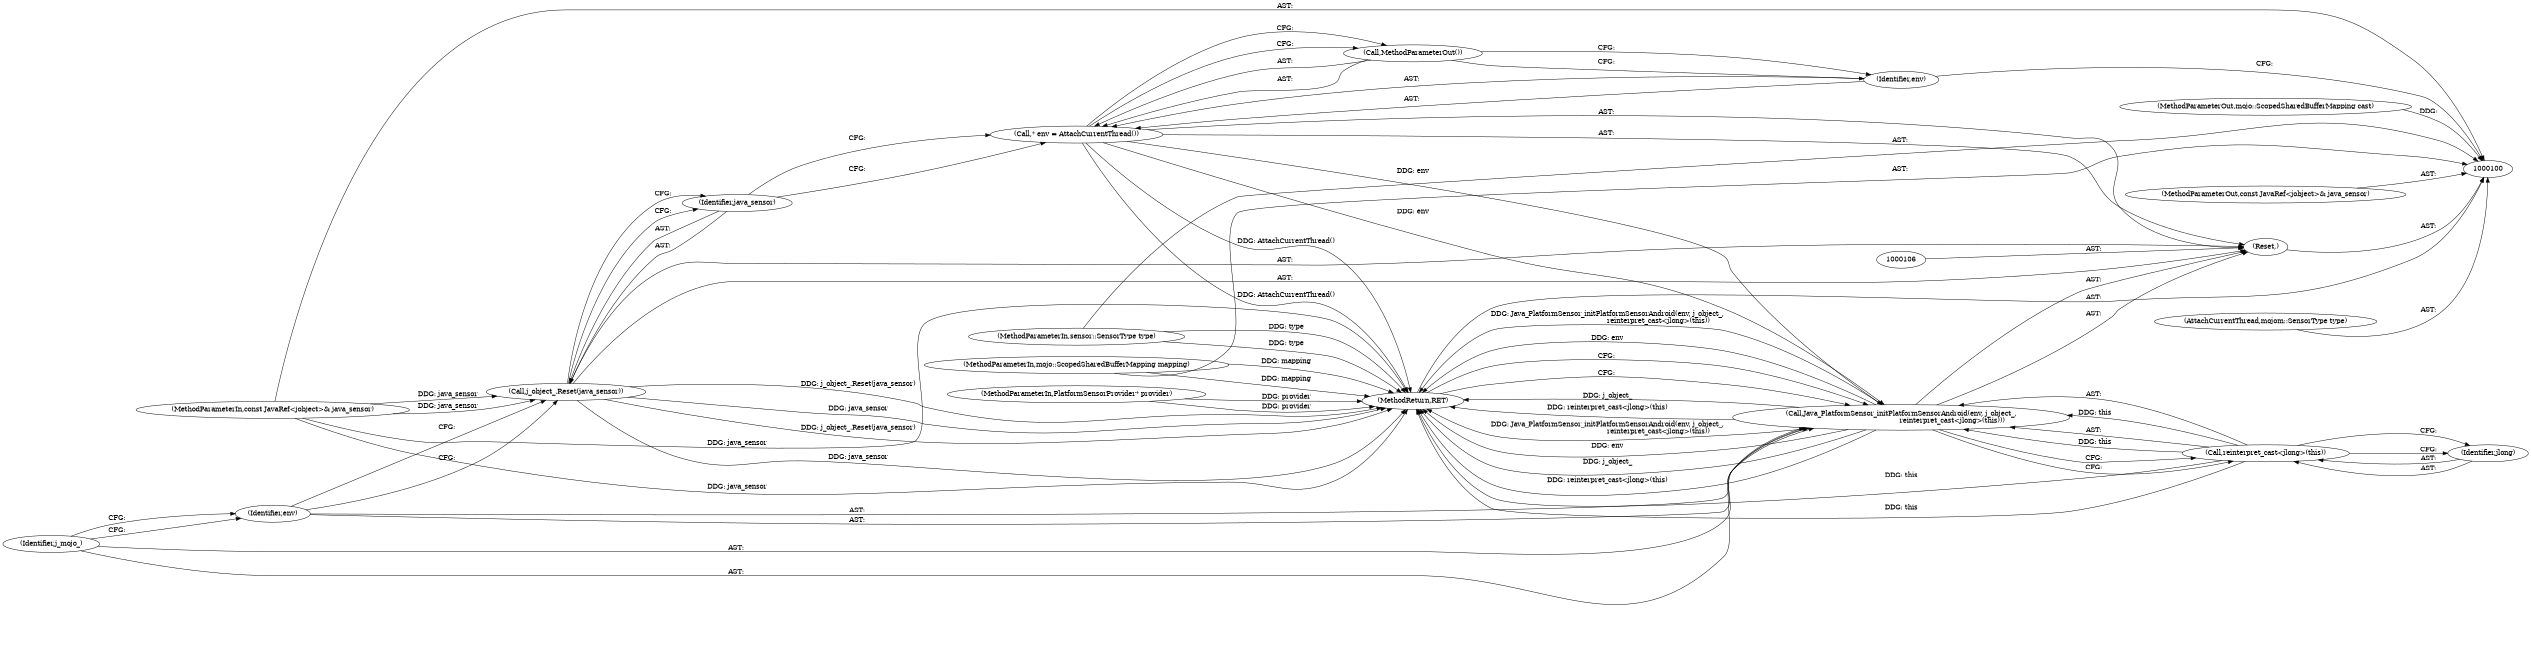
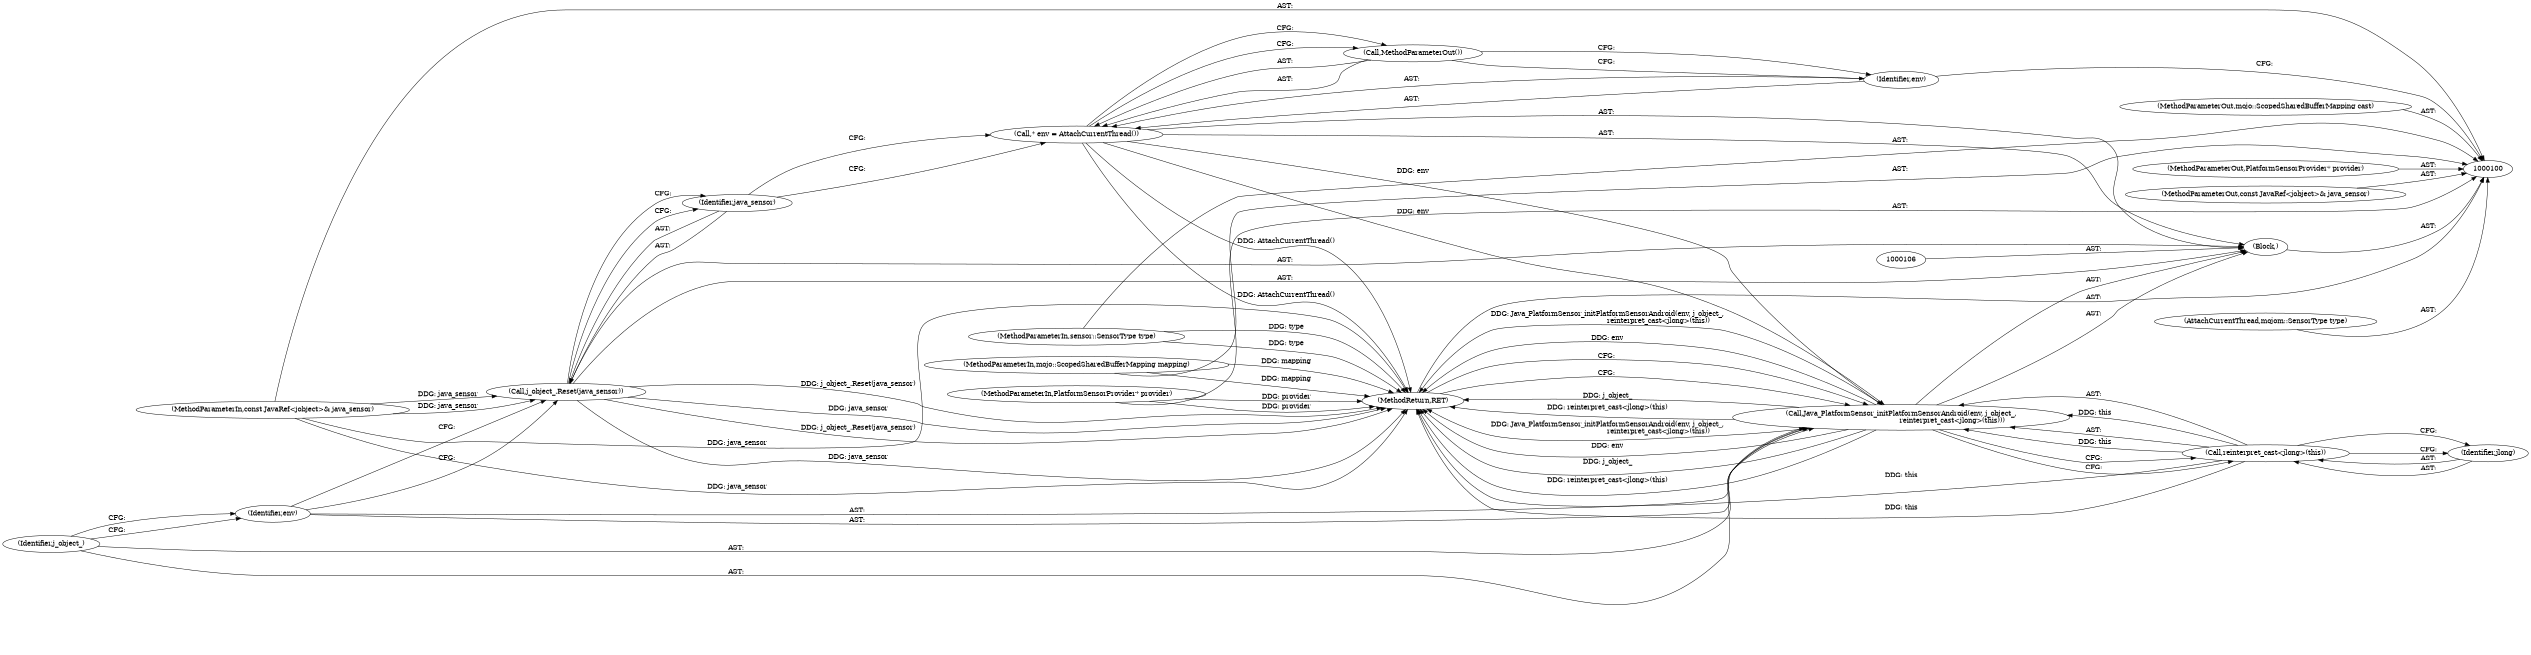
edge "(MethodParameterOut,mojo::ScopedSharedBufferMapping cast)" -> "1000100": label "DDG: " -> "AST: "
node "(MethodParameterOut,PlatformSensorProvider* provider)": added
edge "(MethodParameterIn,PlatformSensorProvider* provider)" -> "1000100": added, label "AST:"
node "(Reset,)": label "(Reset,)" -> "(Block,)"
node "(Identifier,j_mojo_)": label "(Identifier,j_mojo_)" -> "(Identifier,j_object_)"
